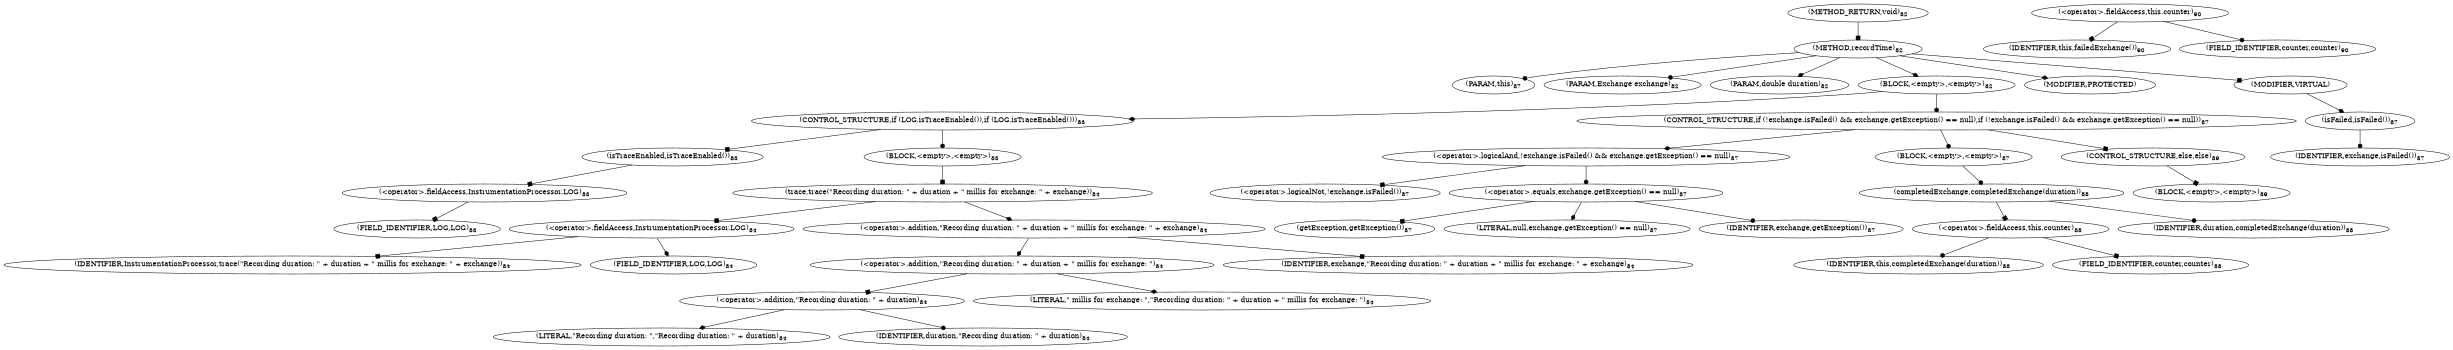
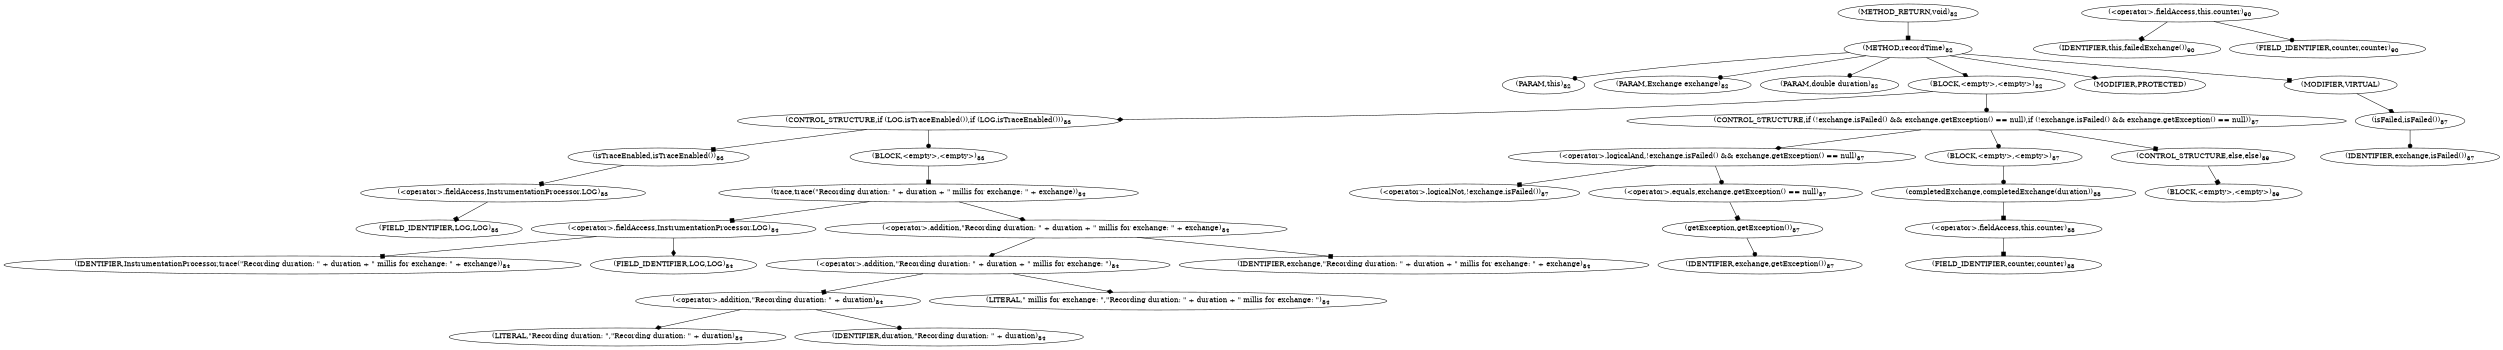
edge "(METHOD,recordTime)" -> "(PARAM,double duration)": arrowhead diamond -> dot
node "(PARAM,this)": text "87" -> "82"
edge "(<operator>.equals,exchange.getException() == null)" -> "(IDENTIFIER,exchange,getException())": now "(getException,getException())" -> "(IDENTIFIER,exchange,getException())"
node "(LITERAL,null,exchange.getException() == null)": removed
node "(IDENTIFIER,duration,completedExchange(duration))": removed
node "(IDENTIFIER,this,completedExchange(duration))": removed
